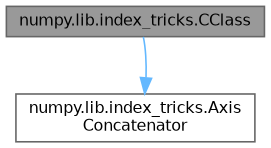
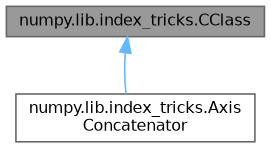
edge "numpy.lib.index_tricks.CClass" -> "numpy.lib.index_tricks.Axis Concatenator": reversed
